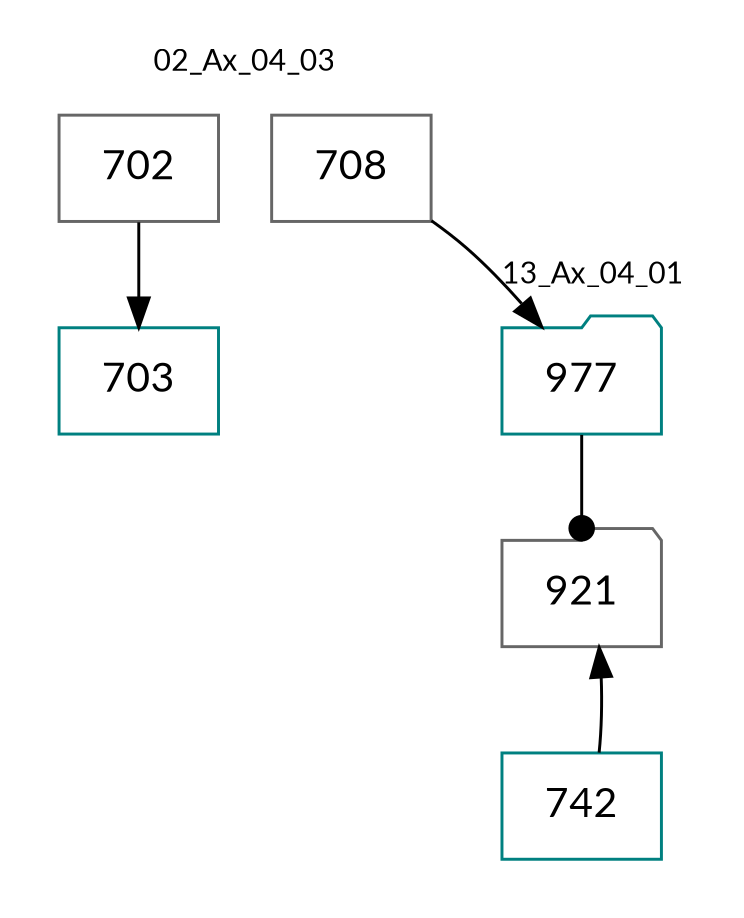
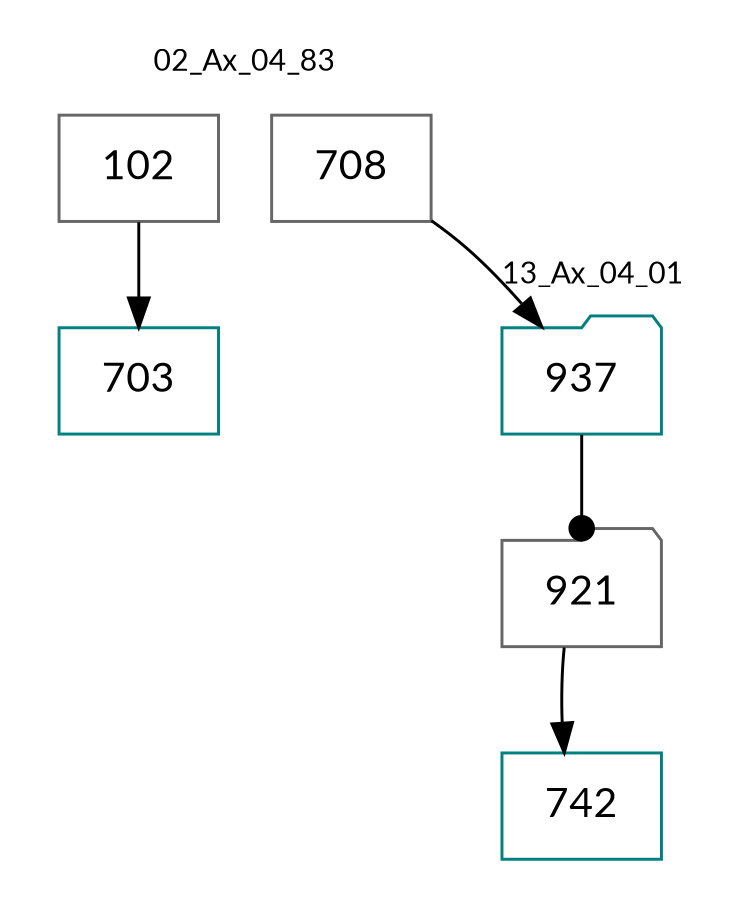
cluster "02_Ax_04_03": label "02_Ax_04_03" -> "02_Ax_04_83"
node "702": label "702" -> "102"
node "977": label "977" -> "937"
edge "742" -> "921": reversed
